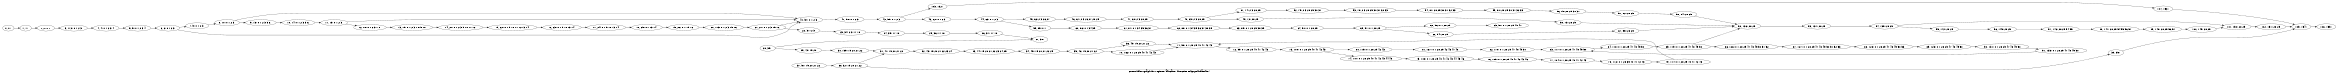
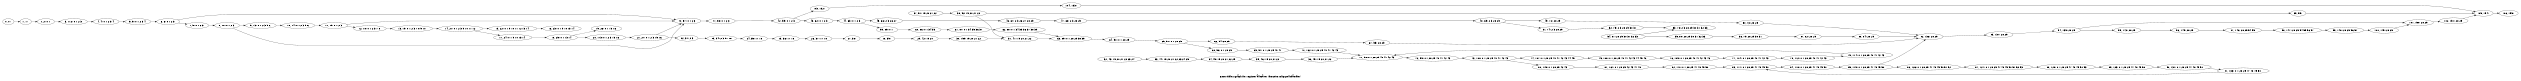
edge "53, 78: 2 3 28 29 30 31 32 33" -> "54, 81: 28 29 30 31 32 33": reversed
edge "16, 23: 0 1 9 10 13 14" -> "17, 24: 0 1 9 10 13 14": now "14, 21: 0 1 2 3 9 10 11 12" -> "17, 24: 0 1 9 10 13 14"
edge "19, 26: 0 1 15 16" -> "20, 173: 0 1 2 3 15 16": now "18, 25: 0 1 13 14" -> "20, 173: 0 1 2 3 15 16"
node "23, 34: 2 3 17 18": label "23, 34: 2 3 17 18" -> "23, 34: 2 3 97 18"
edge "28, 39:" -> "27, 38:": reversed
edge "31, 41: 19 20 21 22" -> "32, 43: 19 20 21 22 23 24": now "31, 41: 19 20 21 22" -> "63, 89: 0 1 28 29 38 39"
edge "35, 46: 19 20 21 22" -> "70, 162: 0 1 28 29 40 41 42 43": now "69, 97: 0 1 28 29 40 41" -> "70, 162: 0 1 28 29 40 41 42 43"
node "78, 112: 0 1 28 39 40 41 42 43": label "78, 112: 0 1 28 39 40 41 42 43" -> "78, 112: 0 1 28 29 40 41 42 43"
